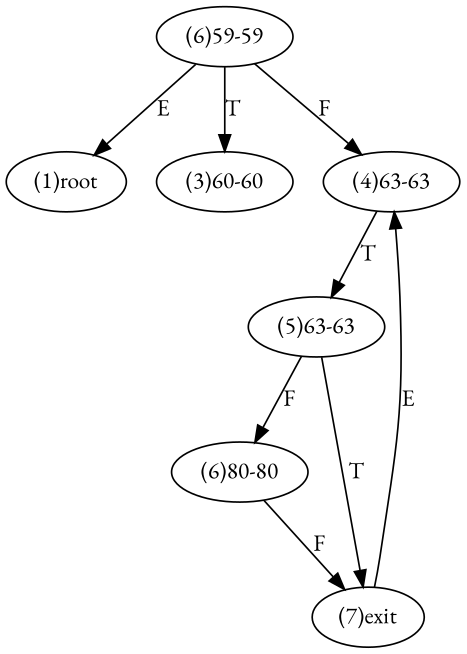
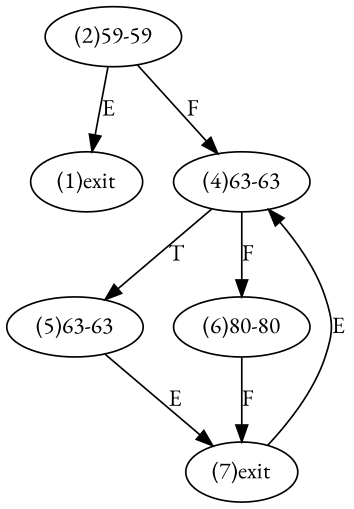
node "(6)59-59": label "(6)59-59" -> "(2)59-59"
node "(1)root": label "(1)root" -> "(1)exit"
node "(3)60-60": removed
edge "(5)63-63" -> "(6)80-80": now "(4)63-63" -> "(6)80-80"
edge "(5)63-63" -> "(7)exit": label "T" -> "E"
